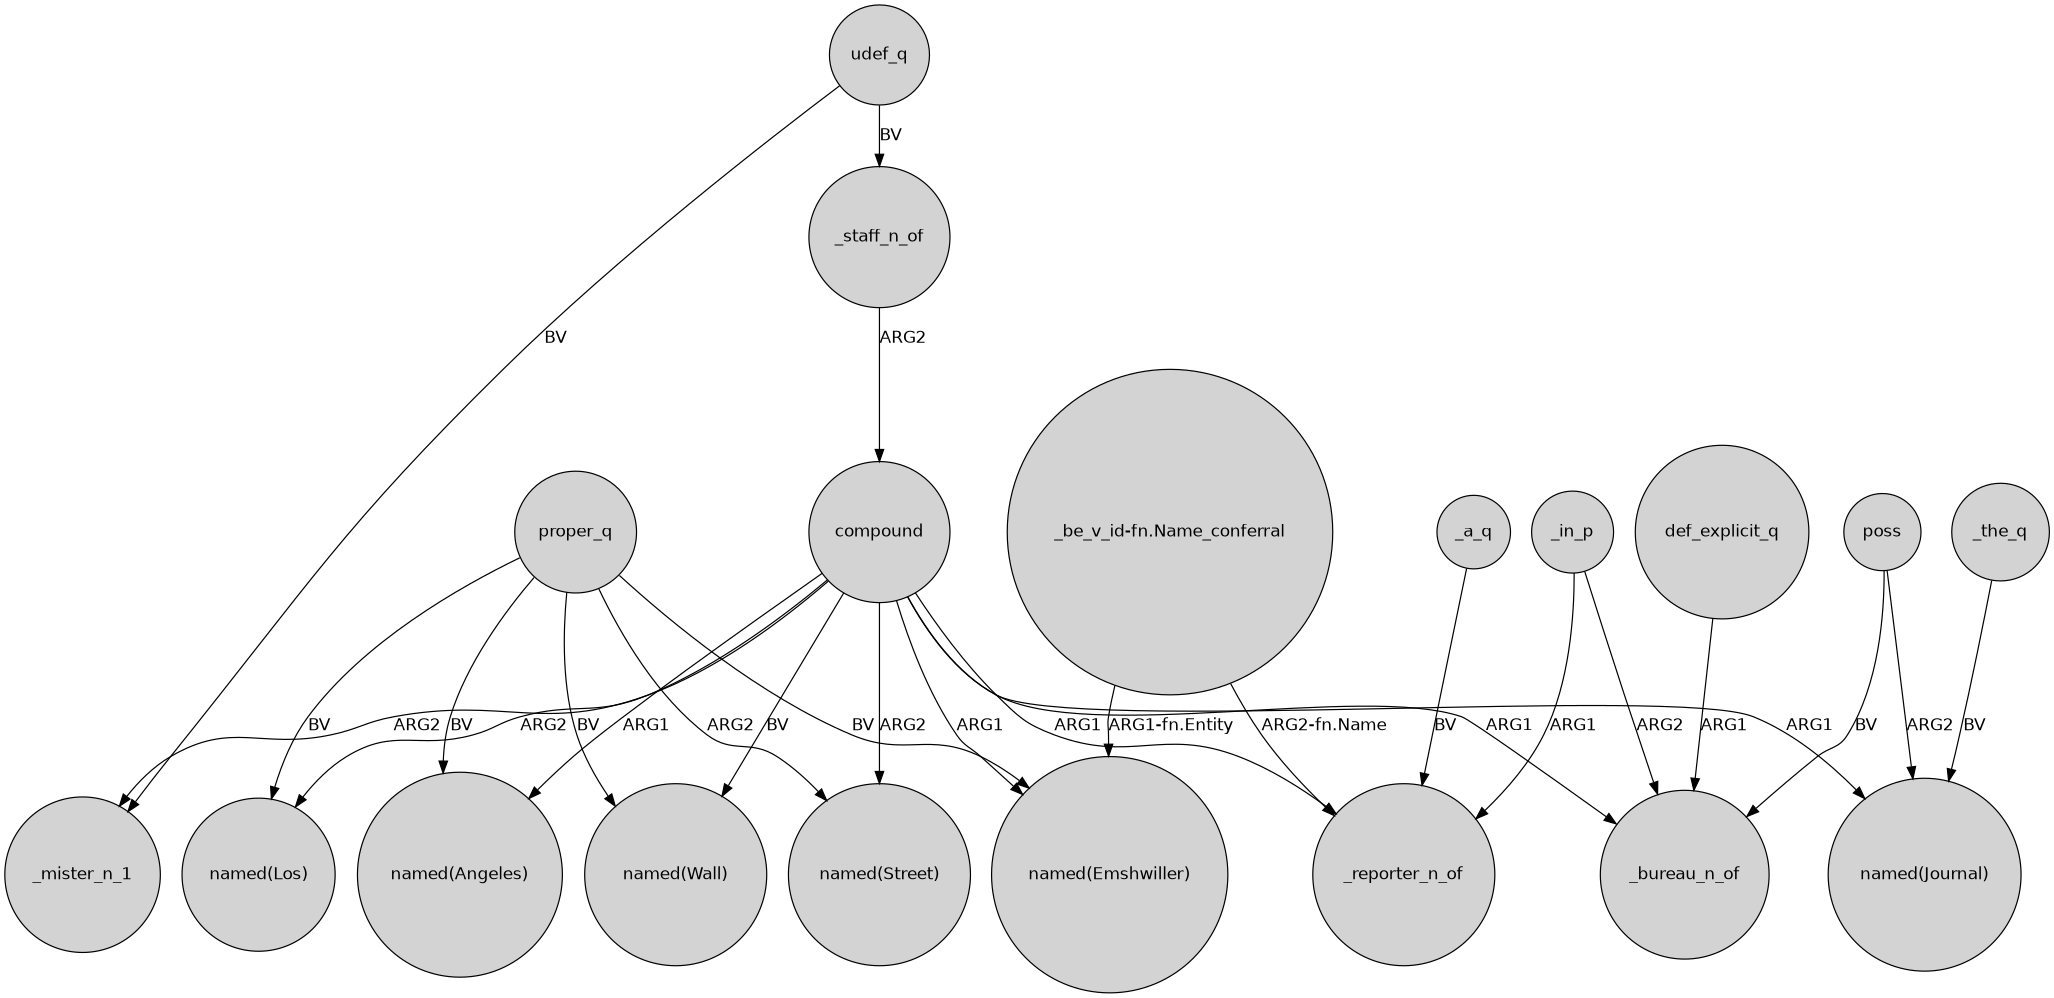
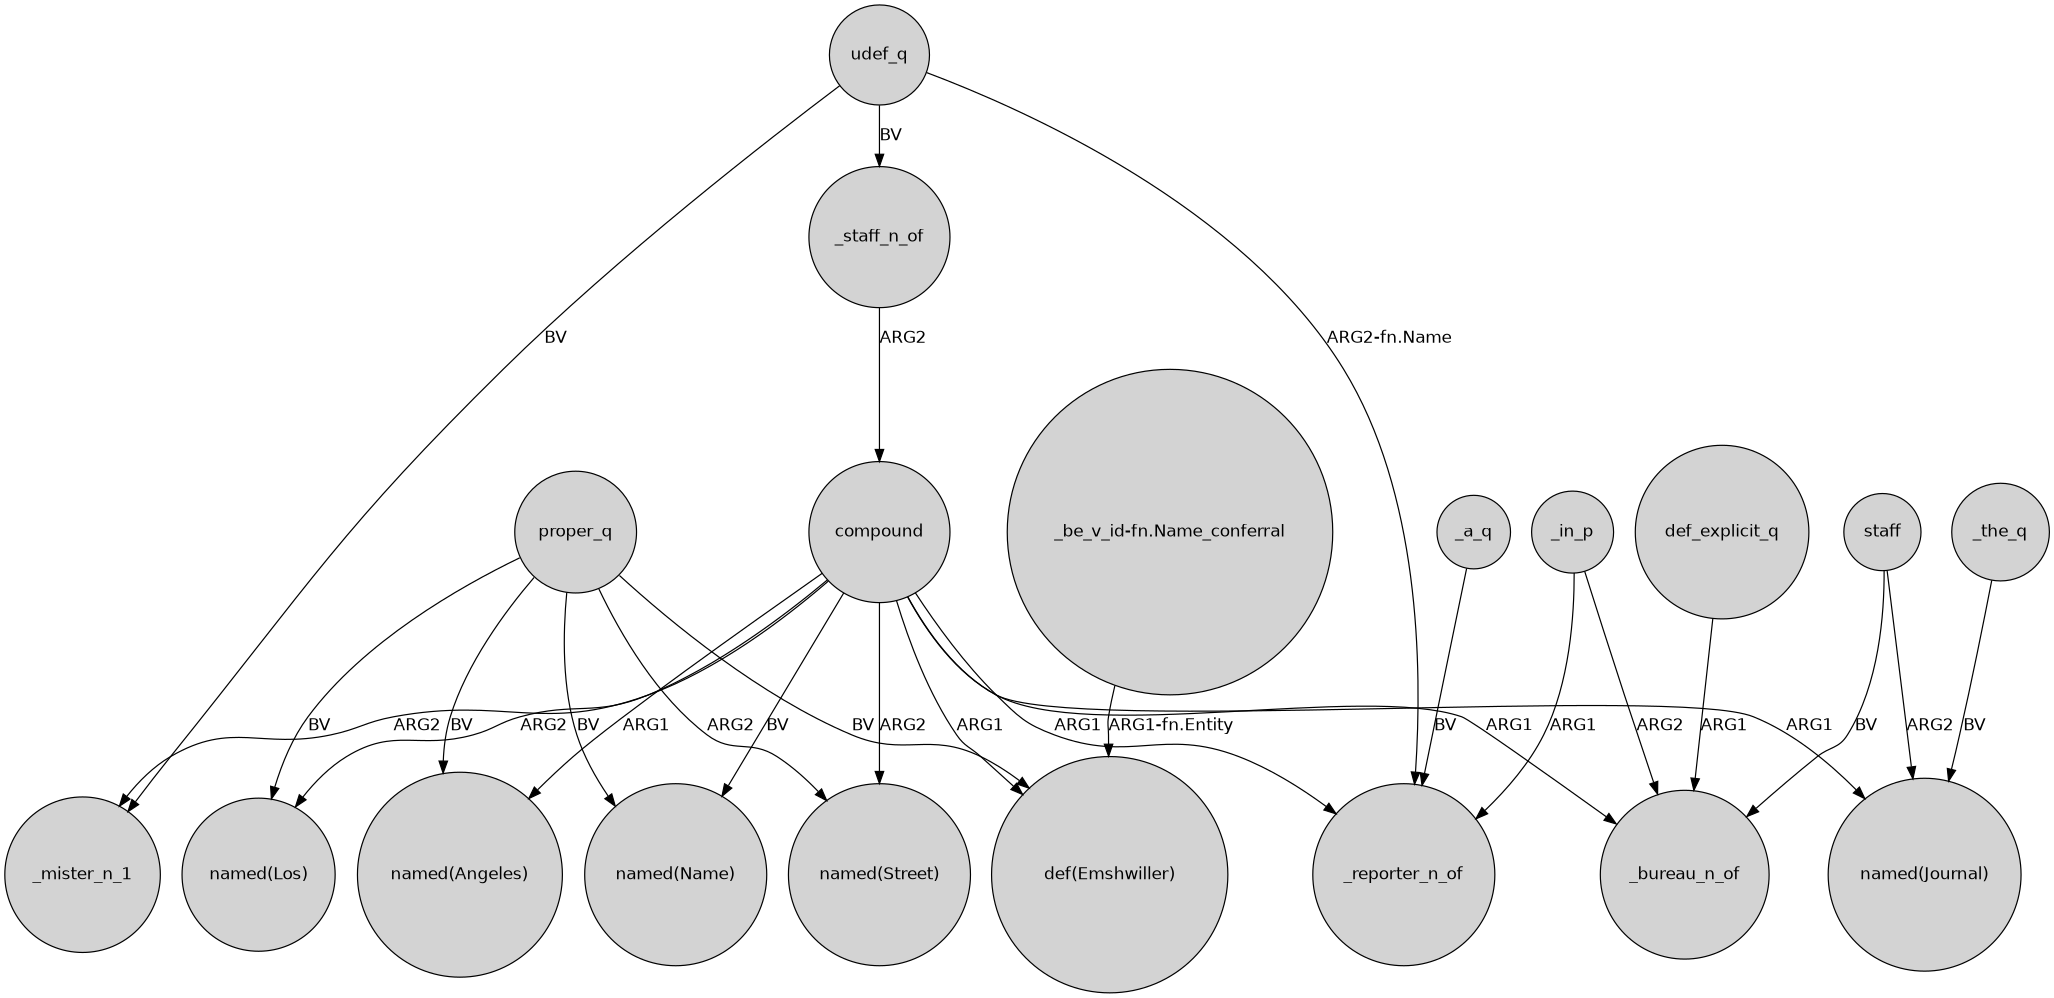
node "poss": label "poss" -> "staff"
edge "_be_v_id-fn.Name_conferral" -> "_reporter_n_of": now "udef_q" -> "_reporter_n_of"
node "named(Wall)": label "named(Wall)" -> "named(Name)"
node "named(Emshwiller)": label "named(Emshwiller)" -> "def(Emshwiller)"
